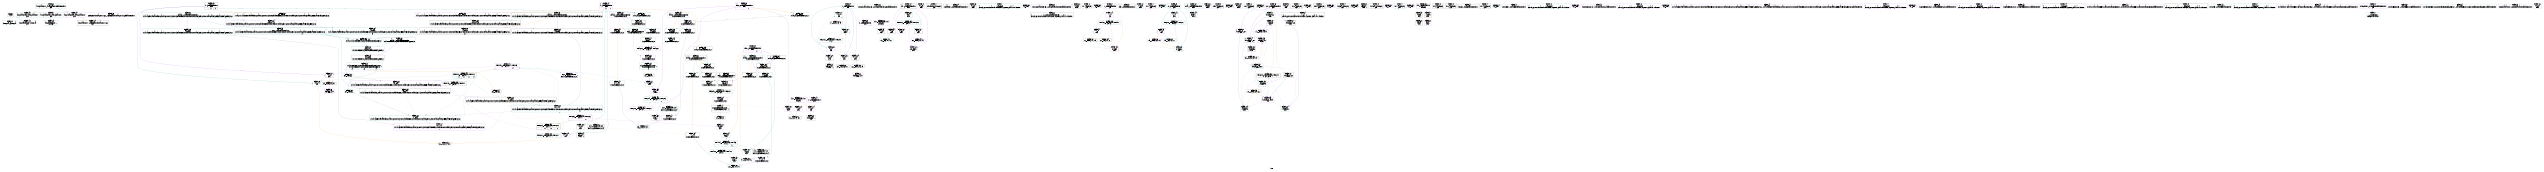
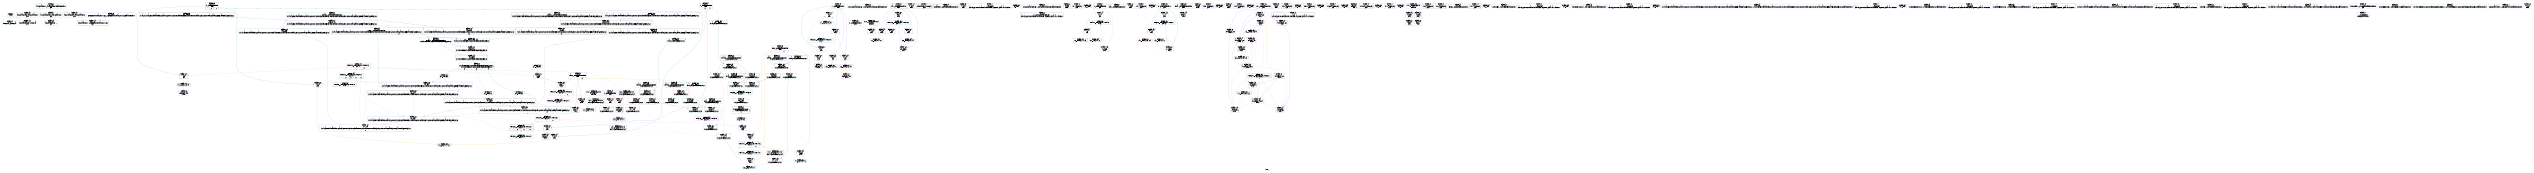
node "NodeID: 146": text "ZNSolsEi" -> "Glob"
node "NodeID: 75": removed
